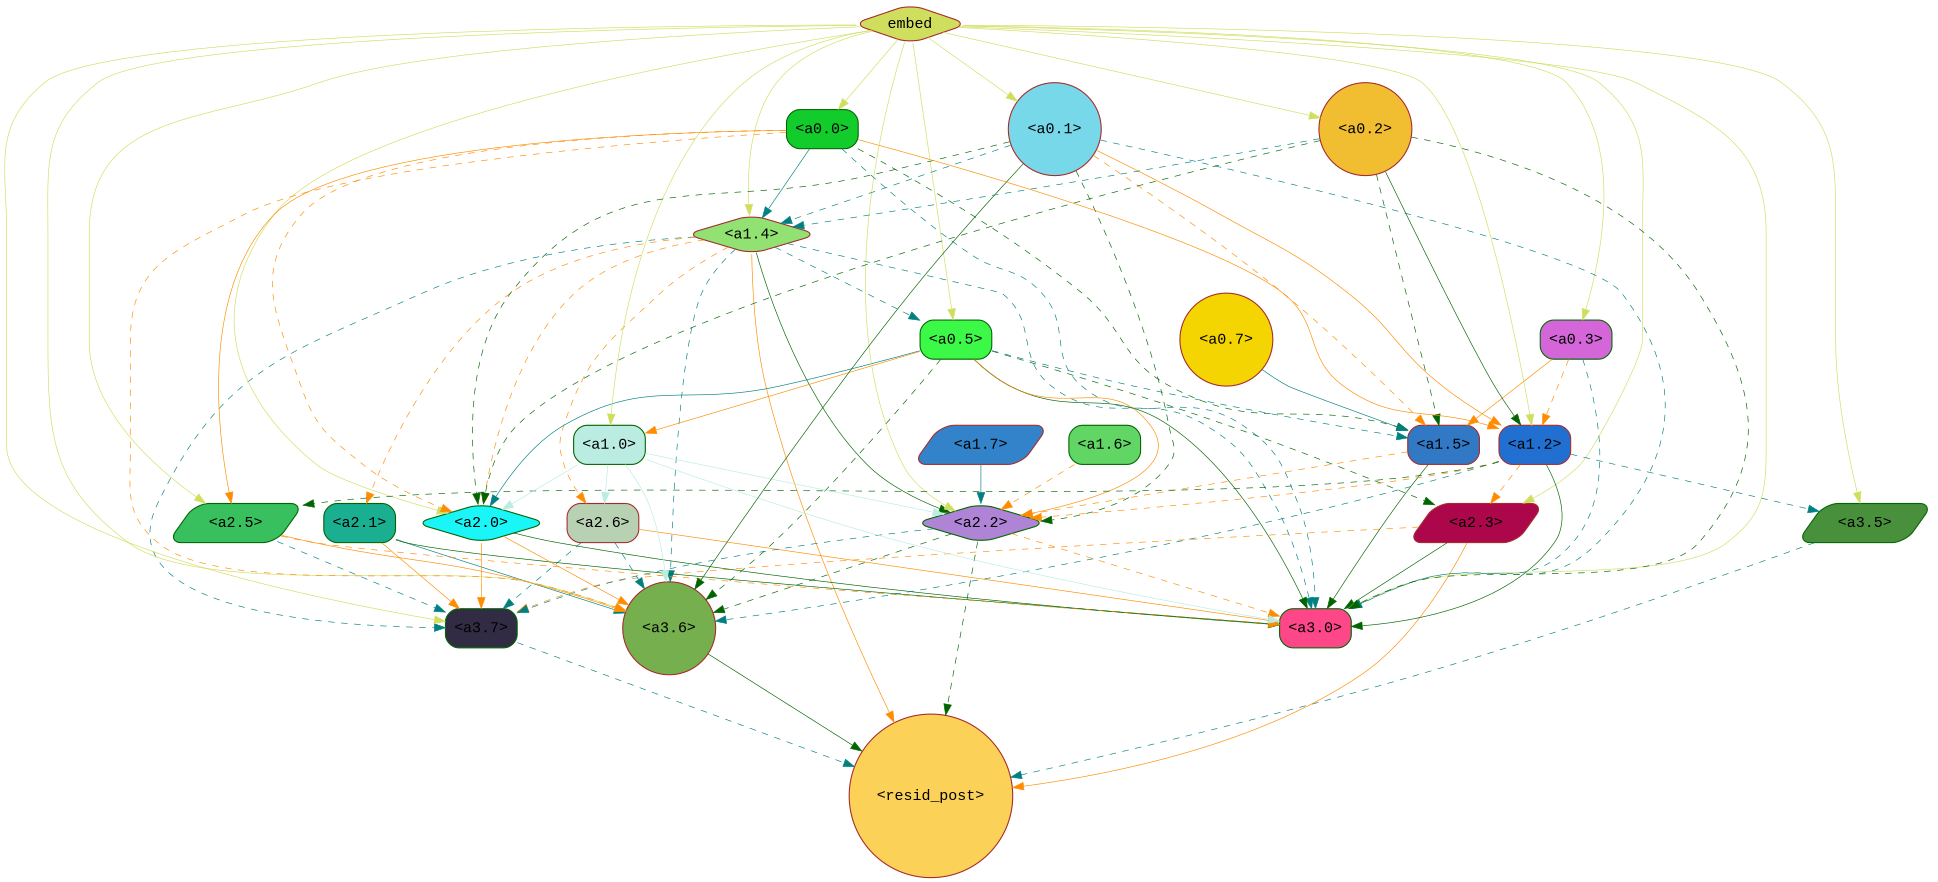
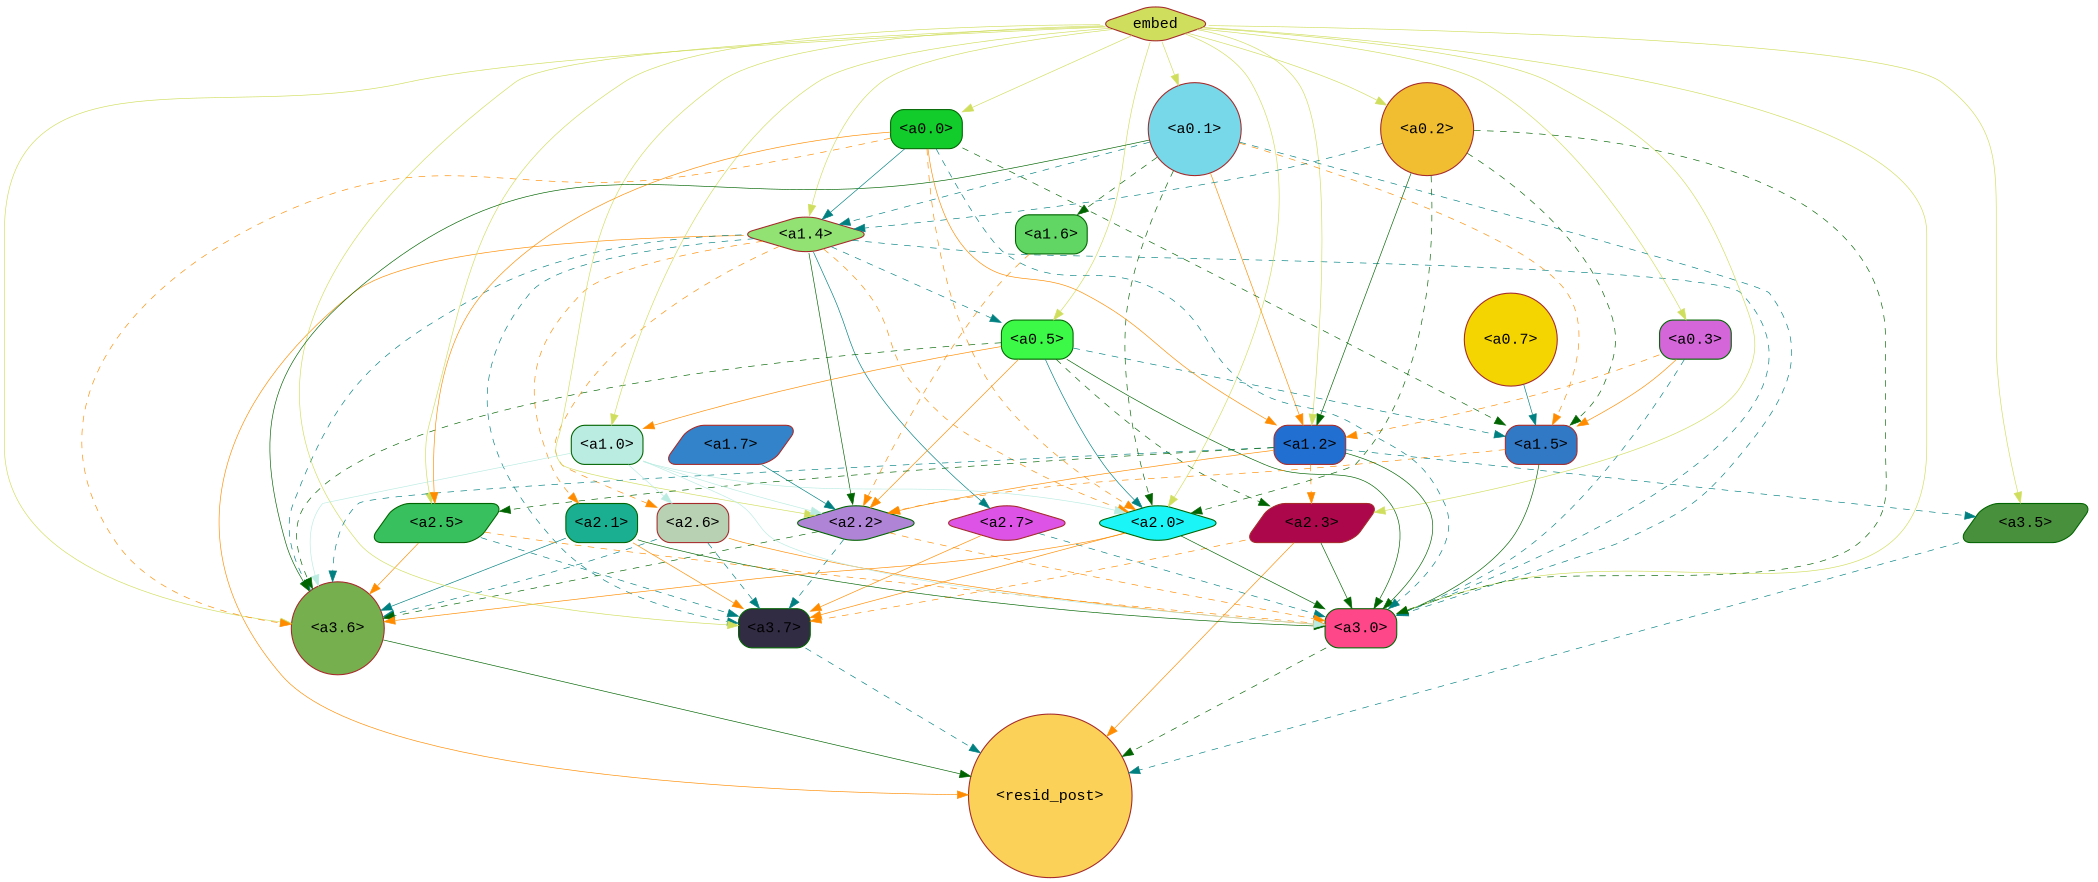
edge "<a0.1>" -> "<a2.2>": now "<a0.1>" -> "<a1.6>"
edge "<a1.2>" -> "<a2.2>": style dashed -> solid
node "<a2.7>": added
edge "<a2.2>" -> "<resid_post>": now "<a3.0>" -> "<resid_post>"
